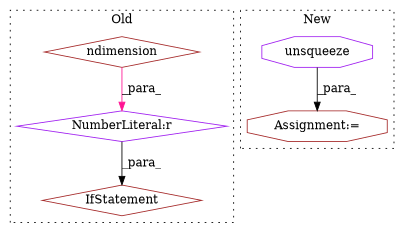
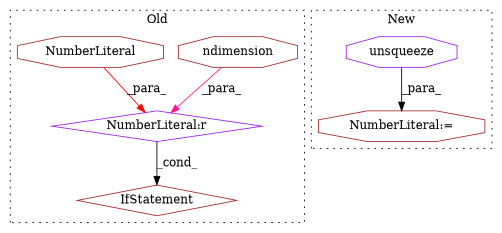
node "NumberLiteral": added
node "ndimension": shape diamond -> octagon
node "Assignment:=": label "Assignment:=" -> "NumberLiteral:="
edge "NumberLiteral:r" -> "IfStatement": label "_para_" -> "_cond_"
